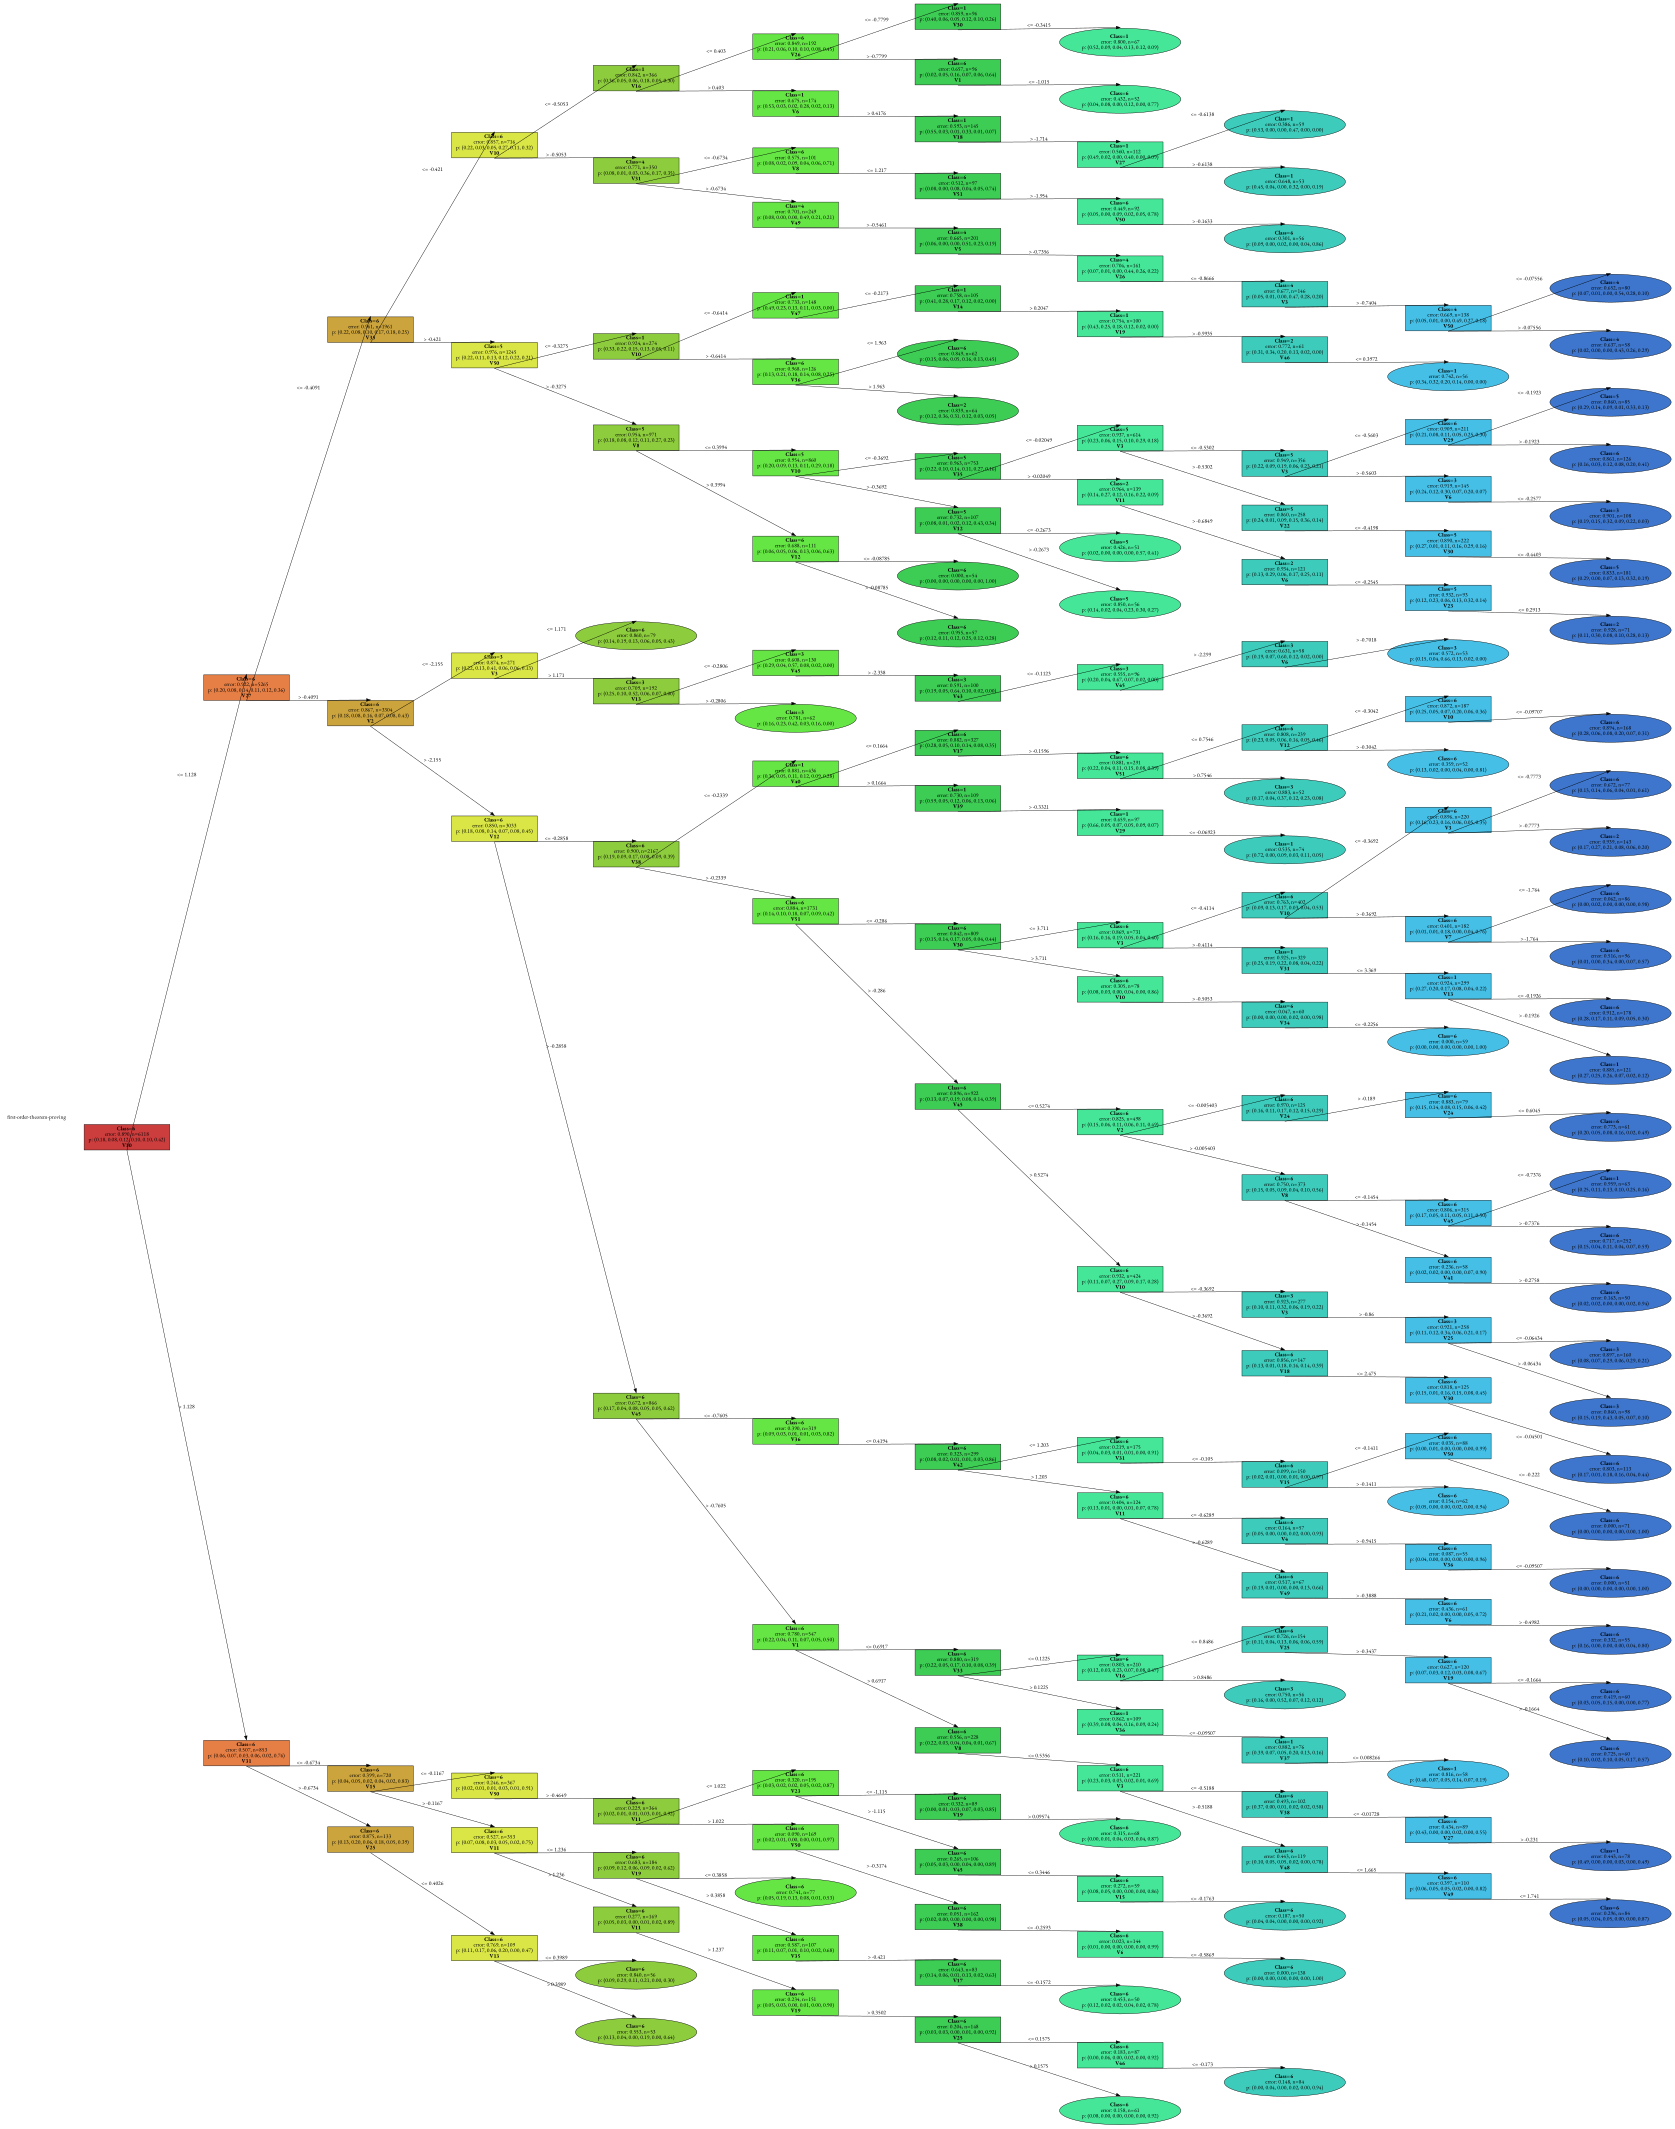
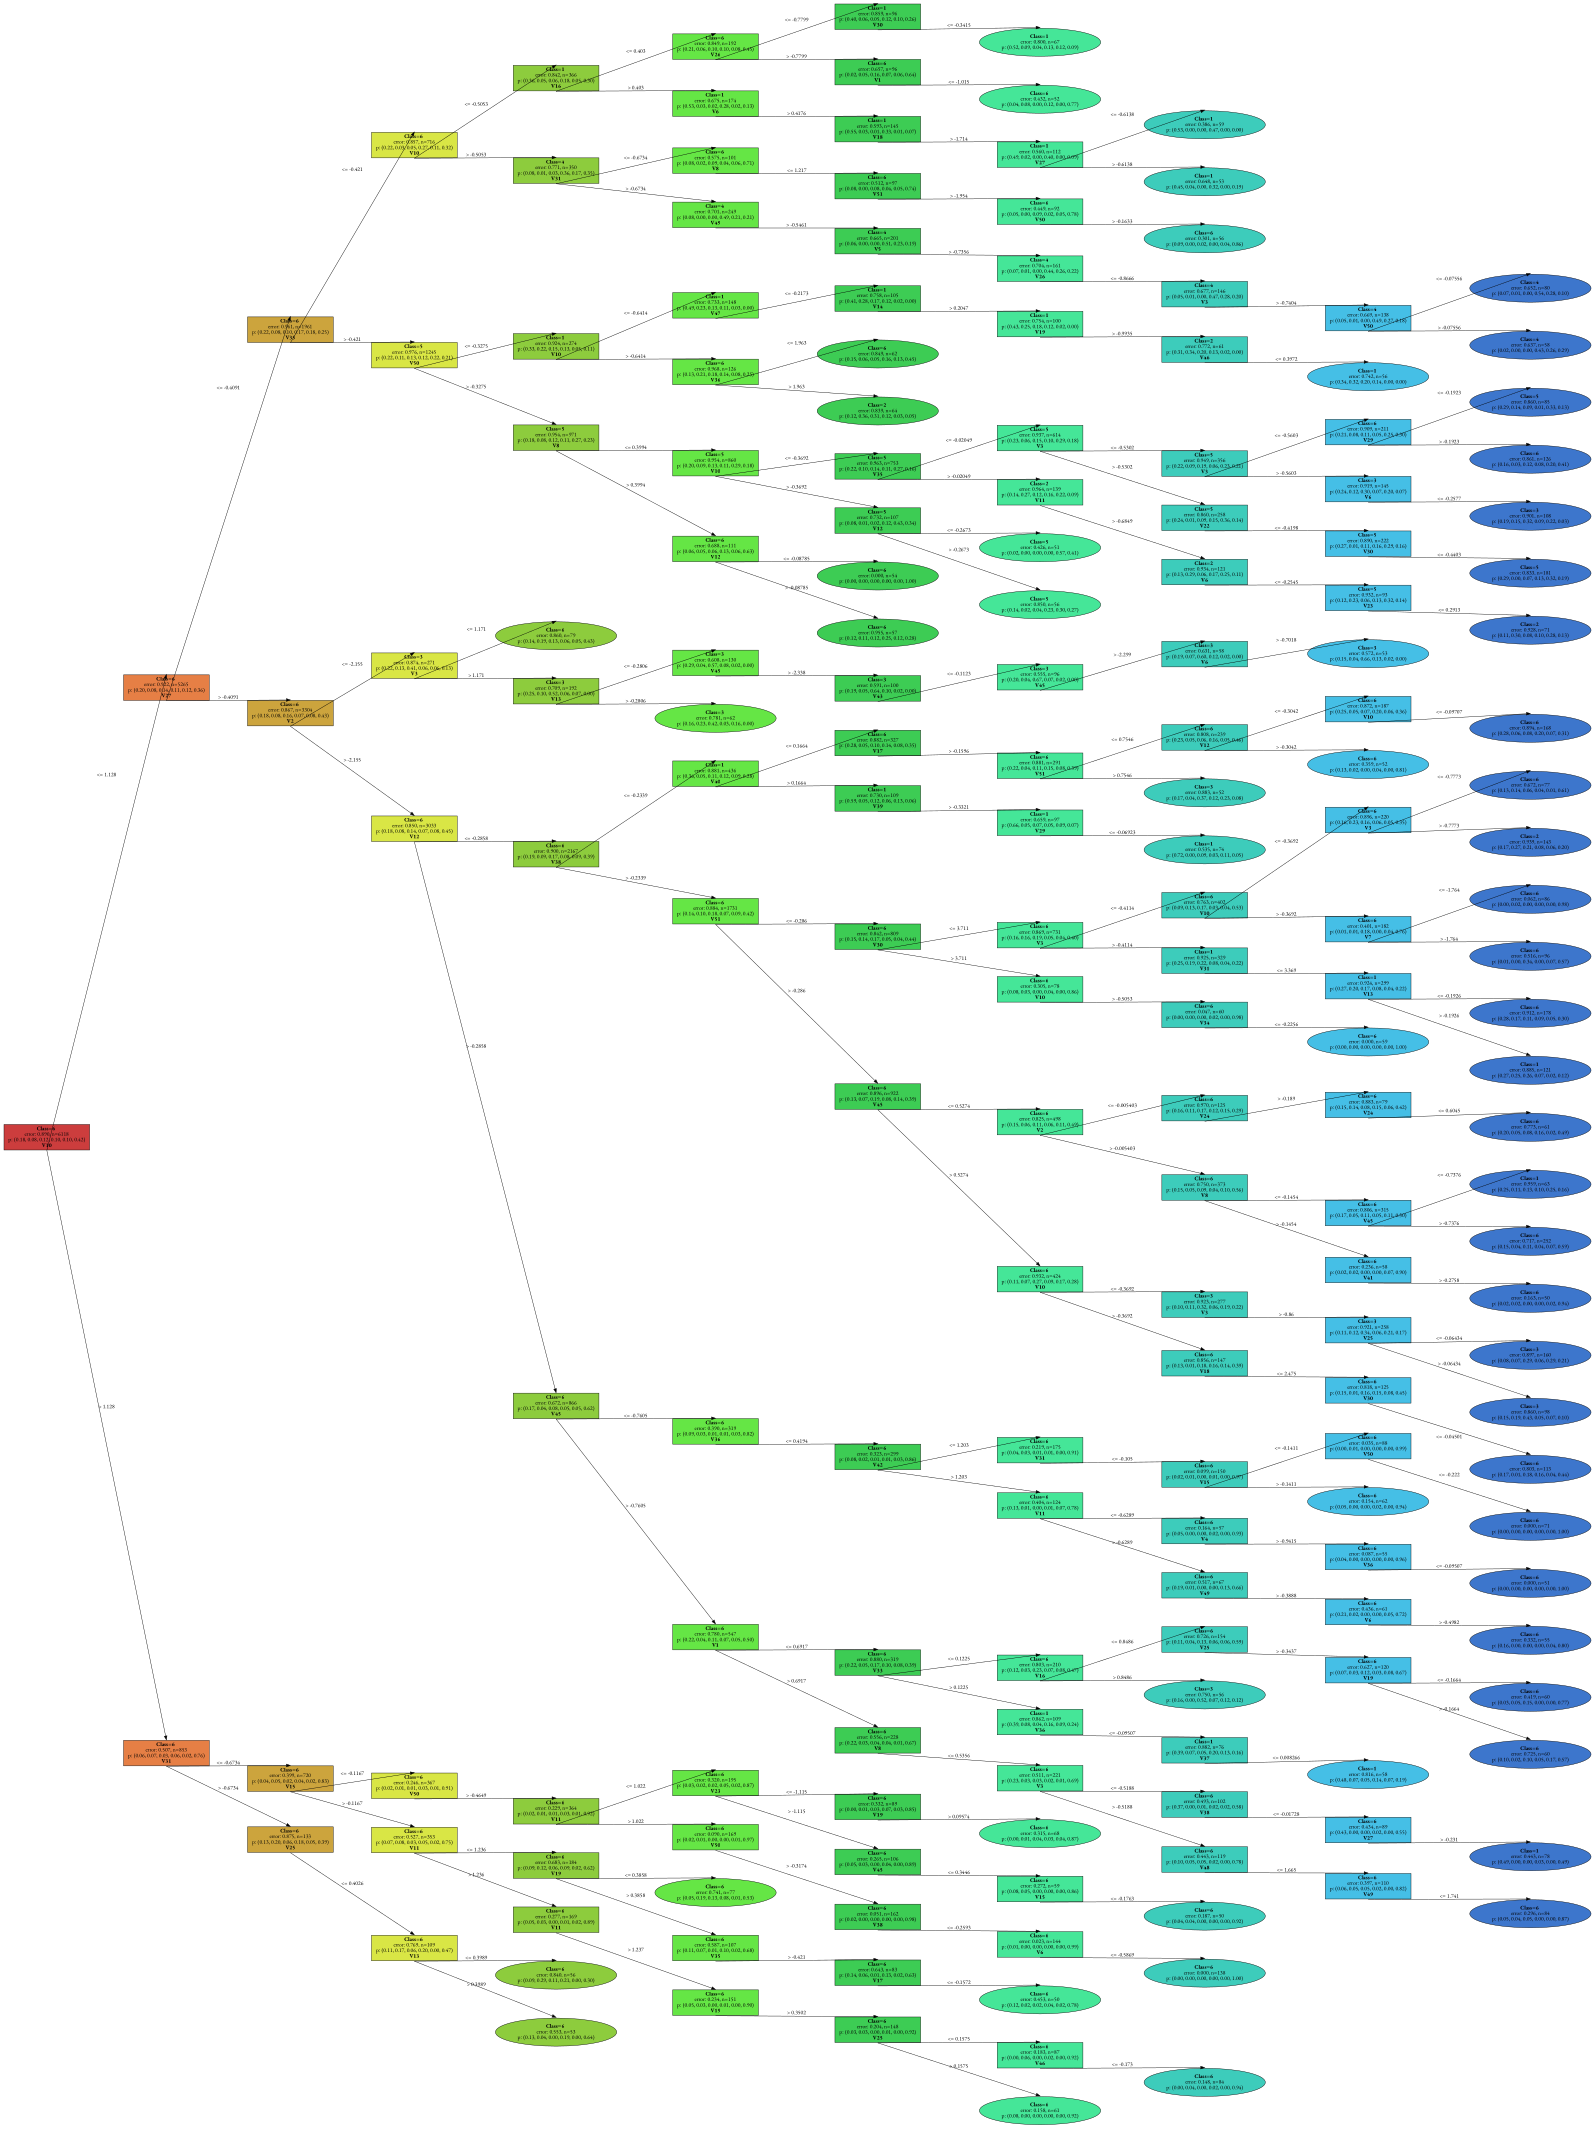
node "first-order-theorem-proving": removed
